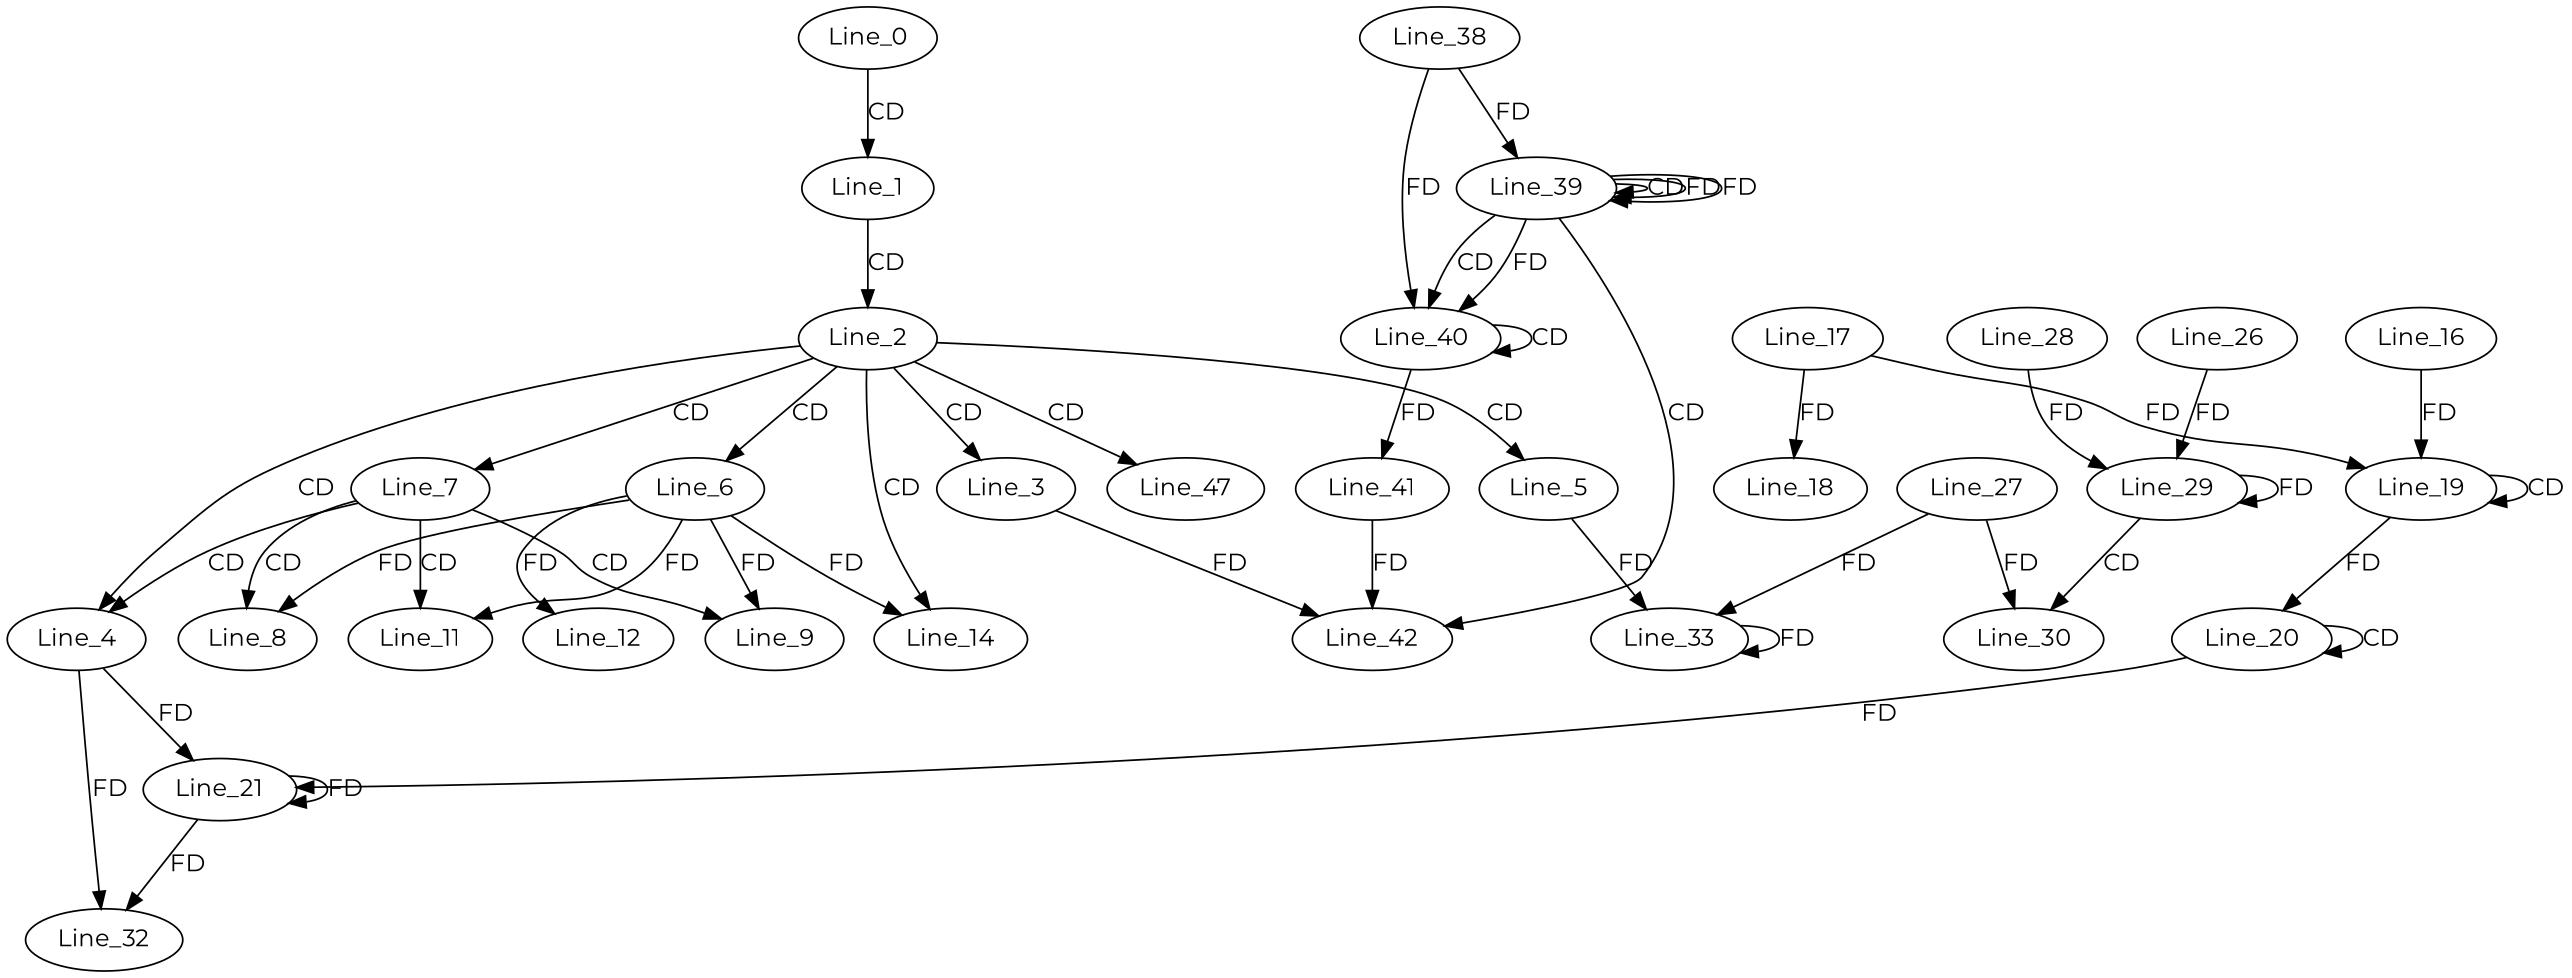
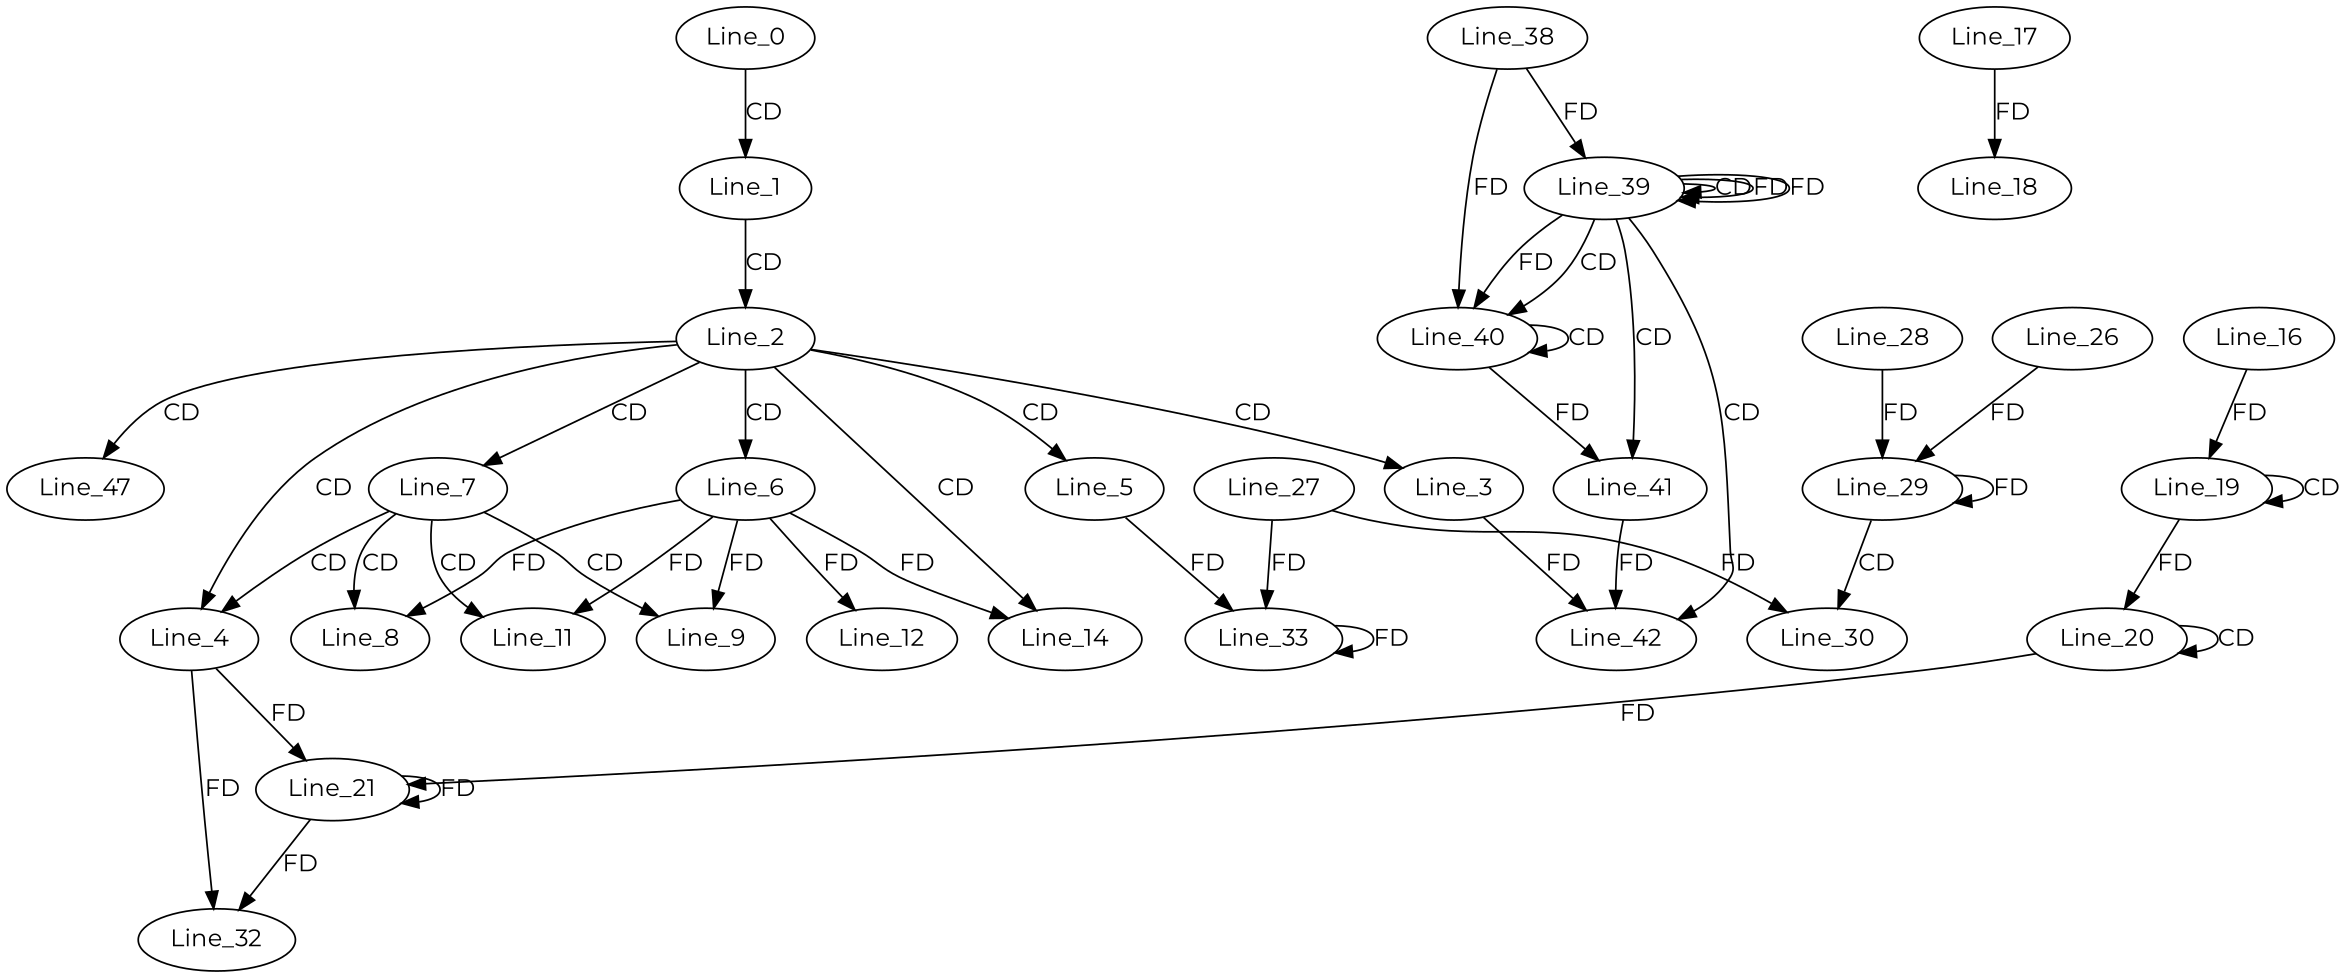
edge "Line_39" -> "Line_41": added, label "CD"
edge "Line_17" -> "Line_19": removed, label "FD"
